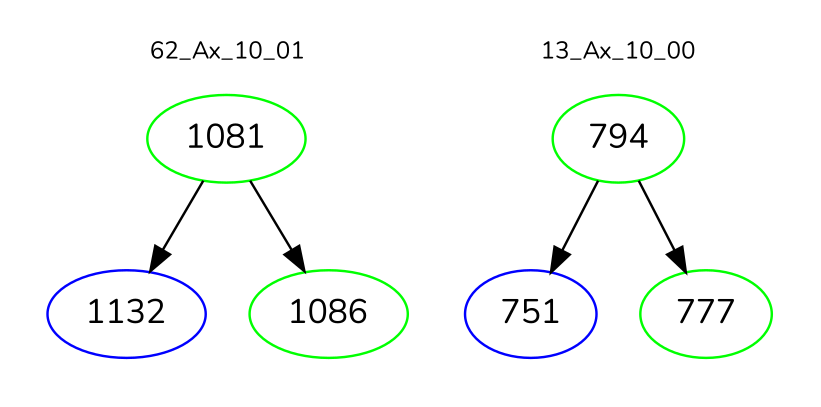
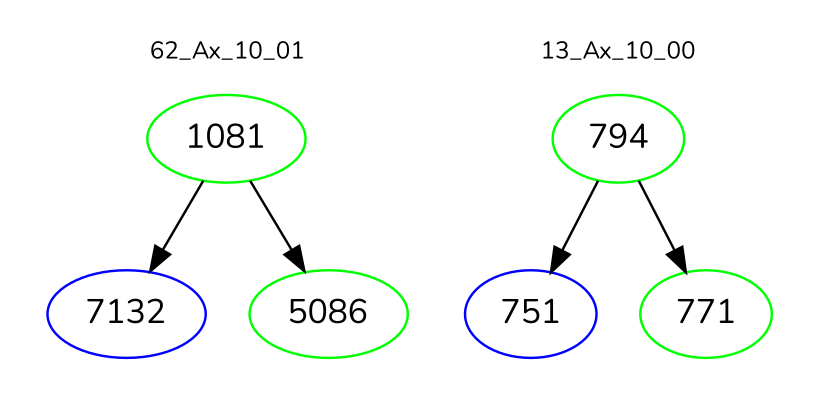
node "1132": label "1132" -> "7132"
node "1086": label "1086" -> "5086"
node "777": label "777" -> "771"
